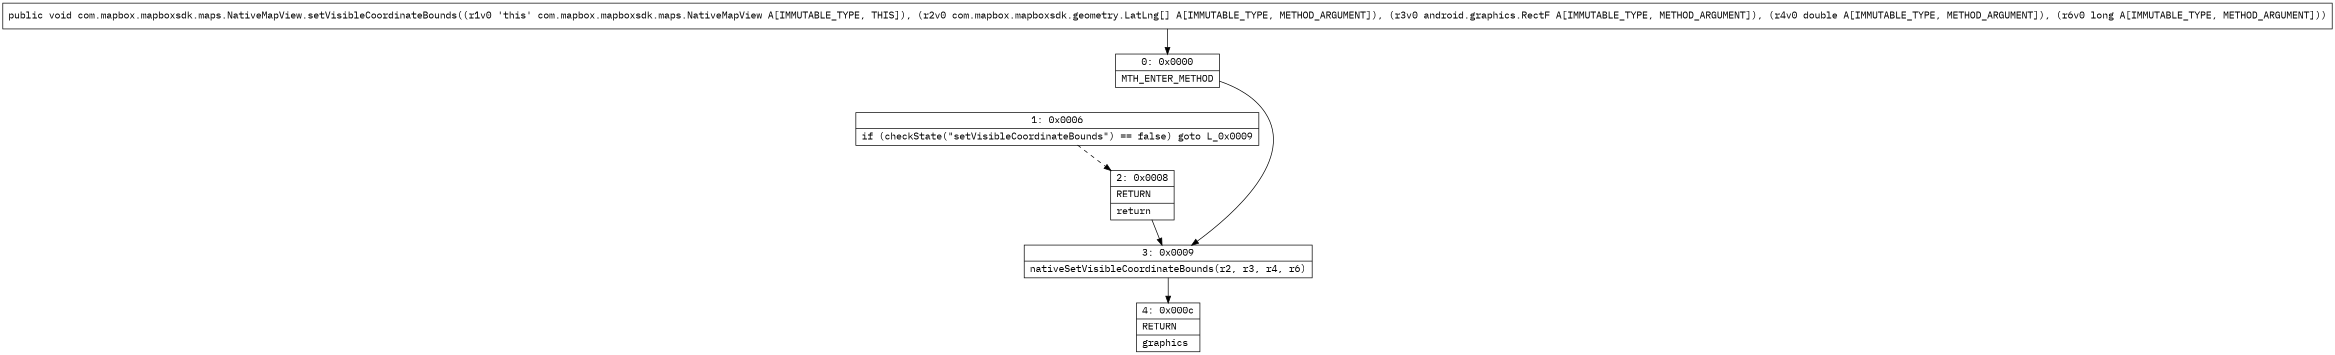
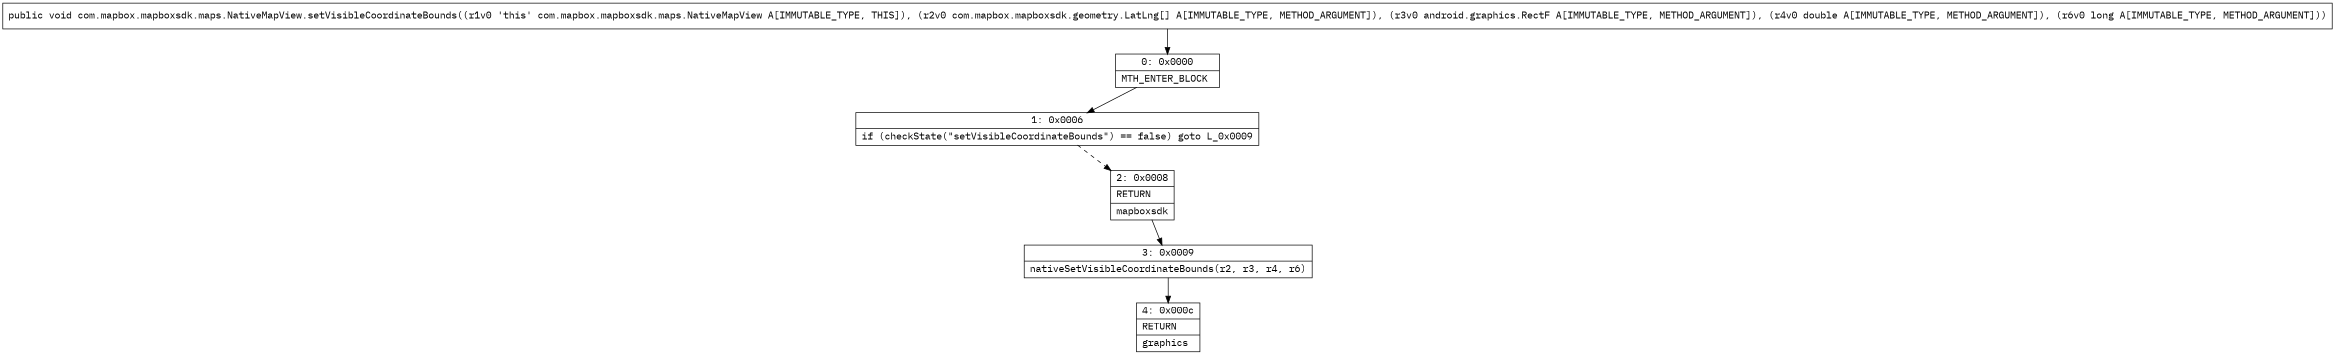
node "0: 0x0000": text "MTH_ENTER_METHOD" -> "MTH_ENTER_BLOCK"
edge "0: 0x0000" -> "3: 0x0009": now "0: 0x0000" -> "1: 0x0006"
node "2: 0x0008": text "return" -> "mapboxsdk"
